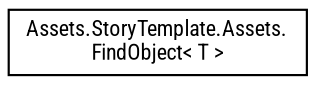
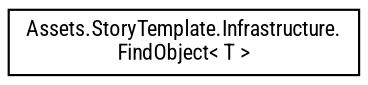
node "Assets.StoryTemplate.Assets. FindObject< T >": label "Assets.StoryTemplate.Assets. FindObject< T >" -> "Assets.StoryTemplate.Infrastructure. FindObject< T >"
